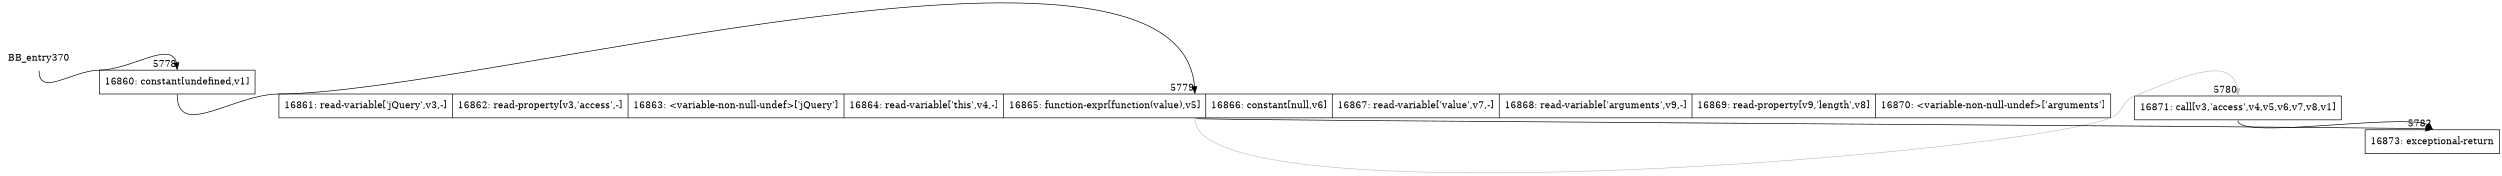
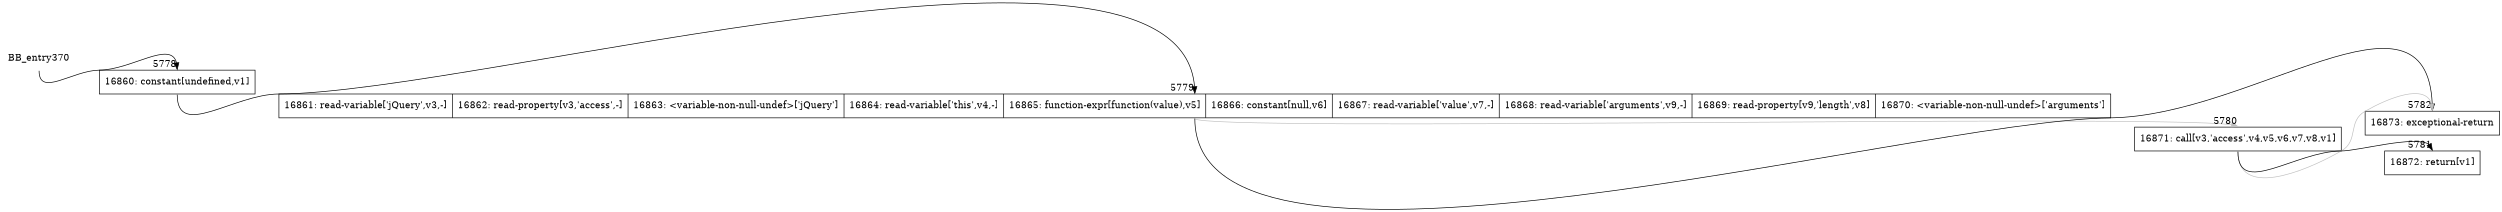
edge "16871: call[v3,'access',v4,v5,v6,v7,v8,v1]" -> "16873: exceptional-return": color black -> gray
node "16872: return[v1]": added
